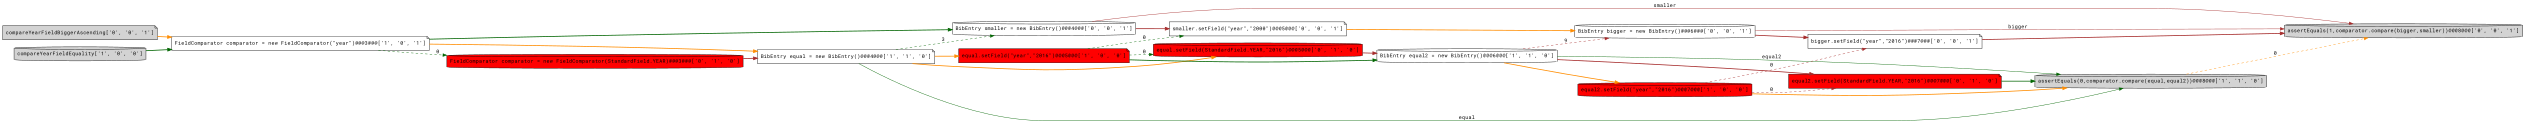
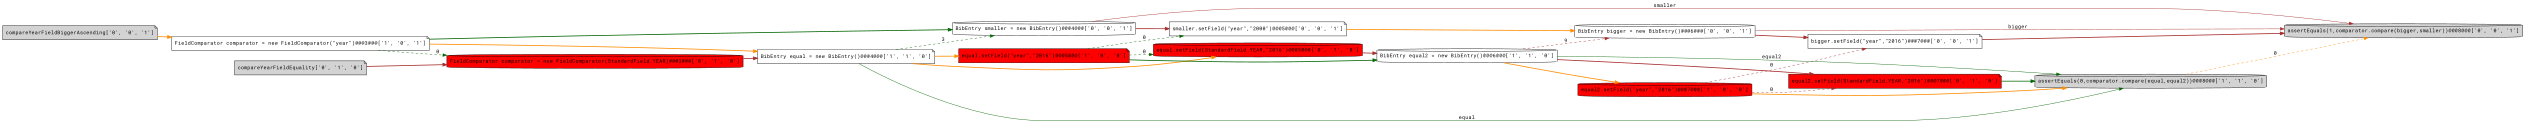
node "compareYearFieldEquality['1', '0', '0']": removed
node "compareYearFieldEquality['0', '1', '0']": added
